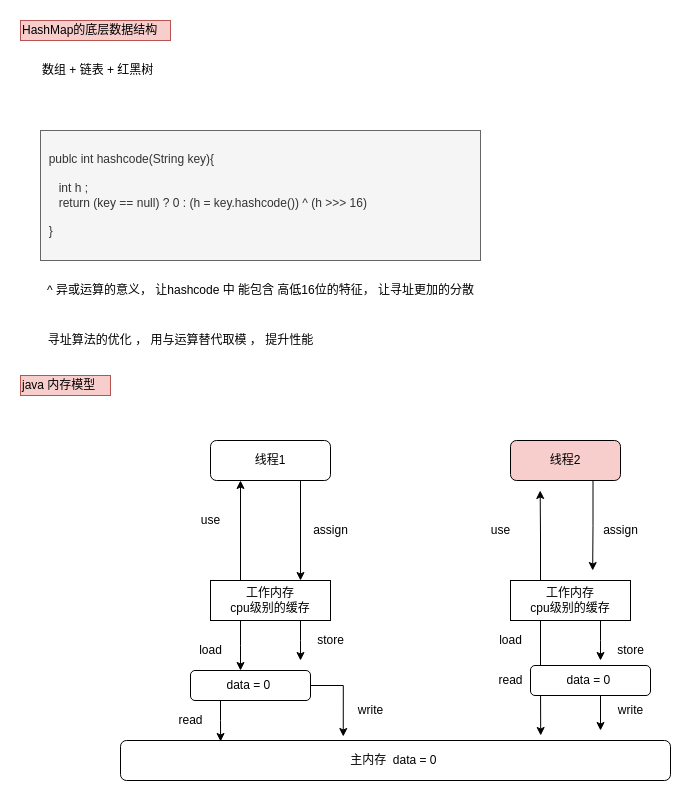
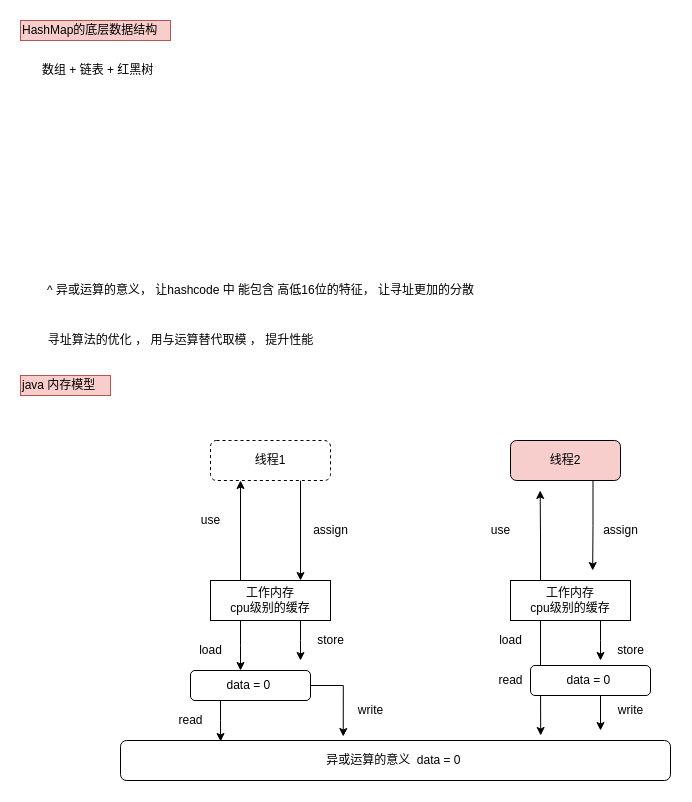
node "publc int hashcode(String key){ int h ; return (key == null) ? 0 : (h = key.hashcode()) ^ (h >>> 16) }": removed
node "线程1": style solid -> dashed
node "主内存 data = 0": label "主内存 data = 0" -> "异或运算的意义 data = 0"
